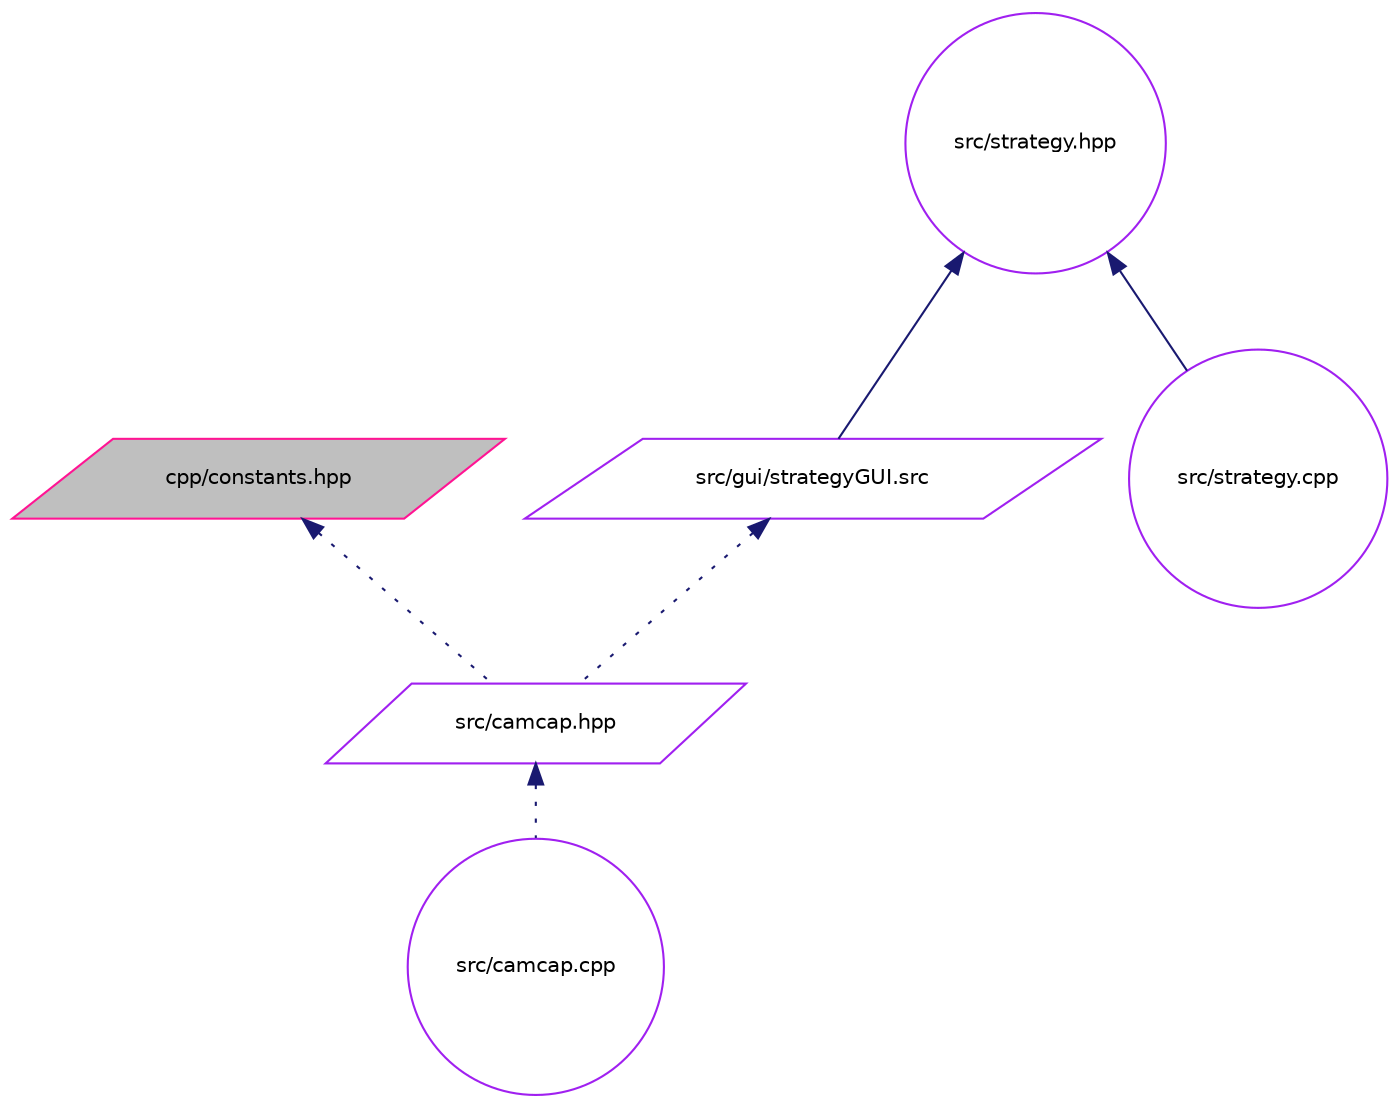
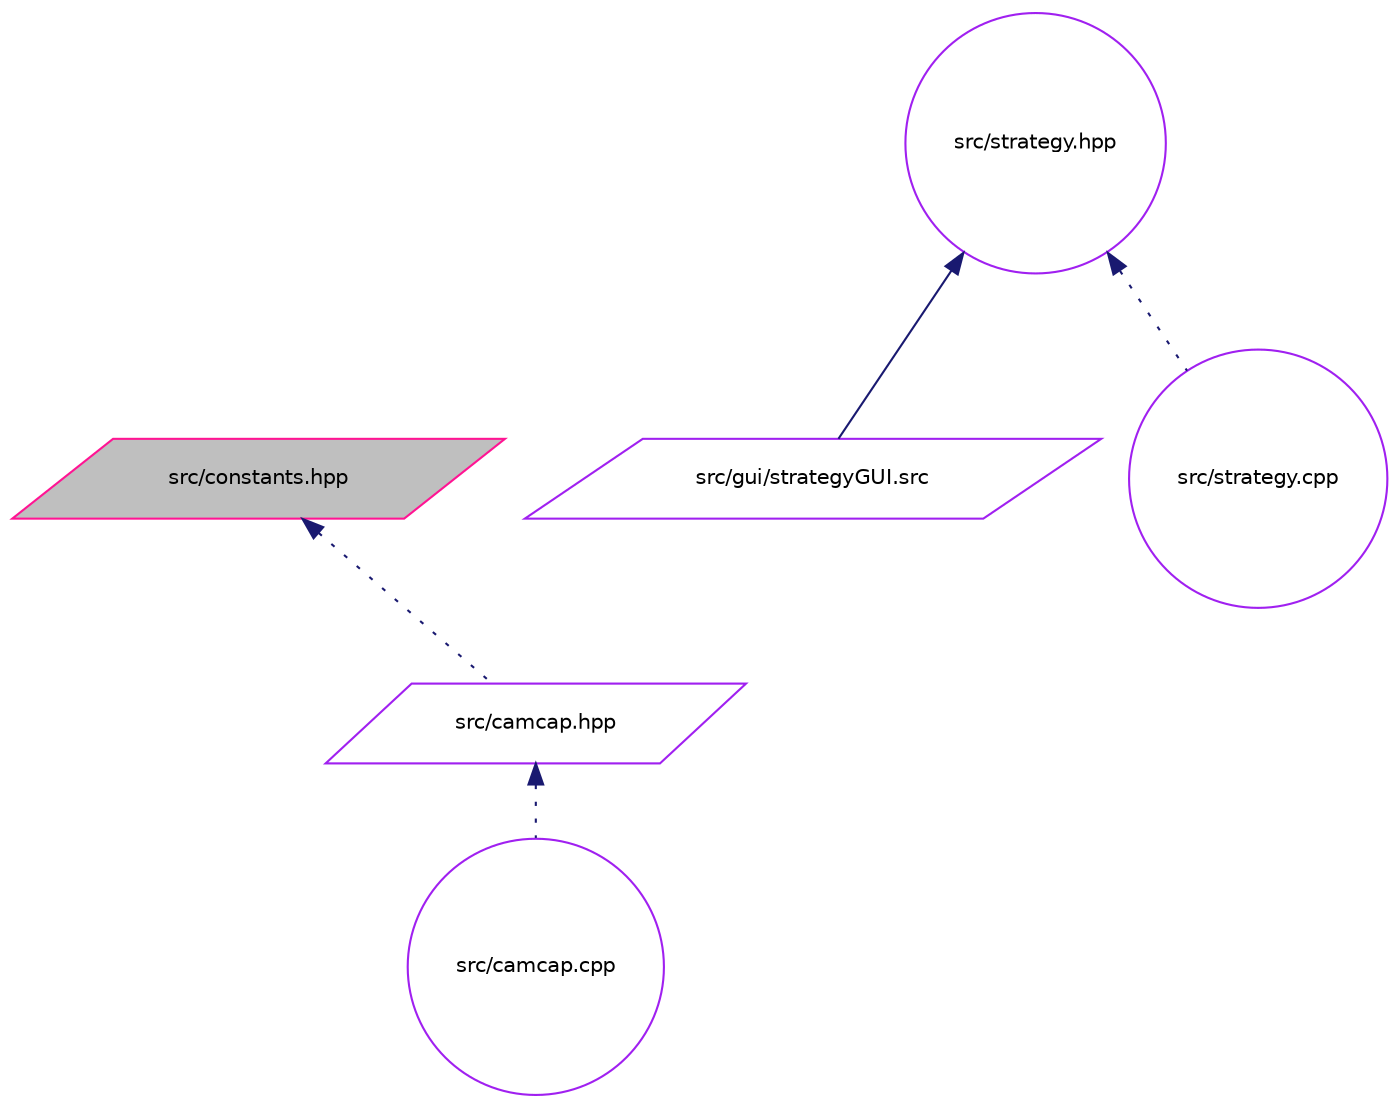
edge "src/strategy.cpp" -> "src/strategy.hpp": style solid -> dotted
node "cpp/constants.hpp": label "cpp/constants.hpp" -> "src/constants.hpp"
edge "src/camcap.hpp" -> "src/gui/strategyGUI.src": removed
